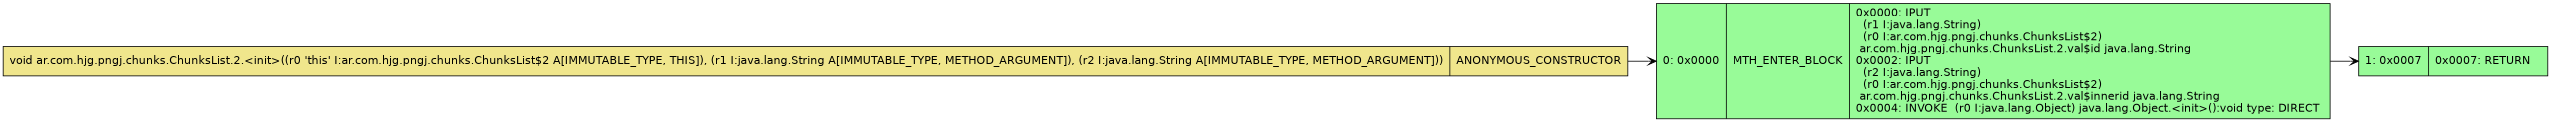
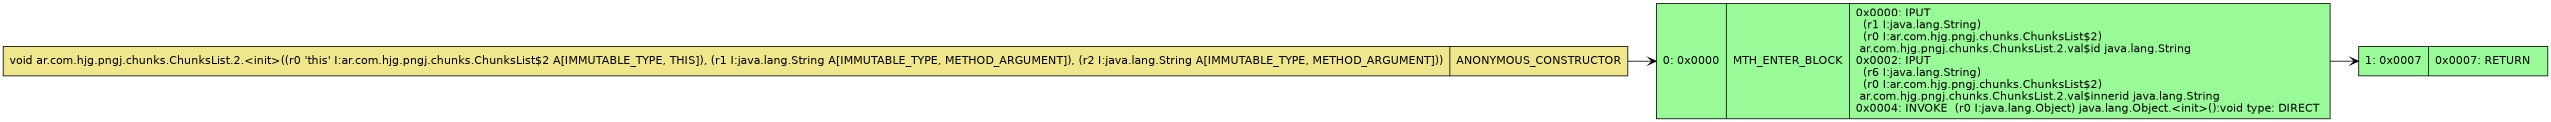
node "0: 0x0000": text "(r2 I:java.lang.String)" -> "(r6 I:java.lang.String)"
